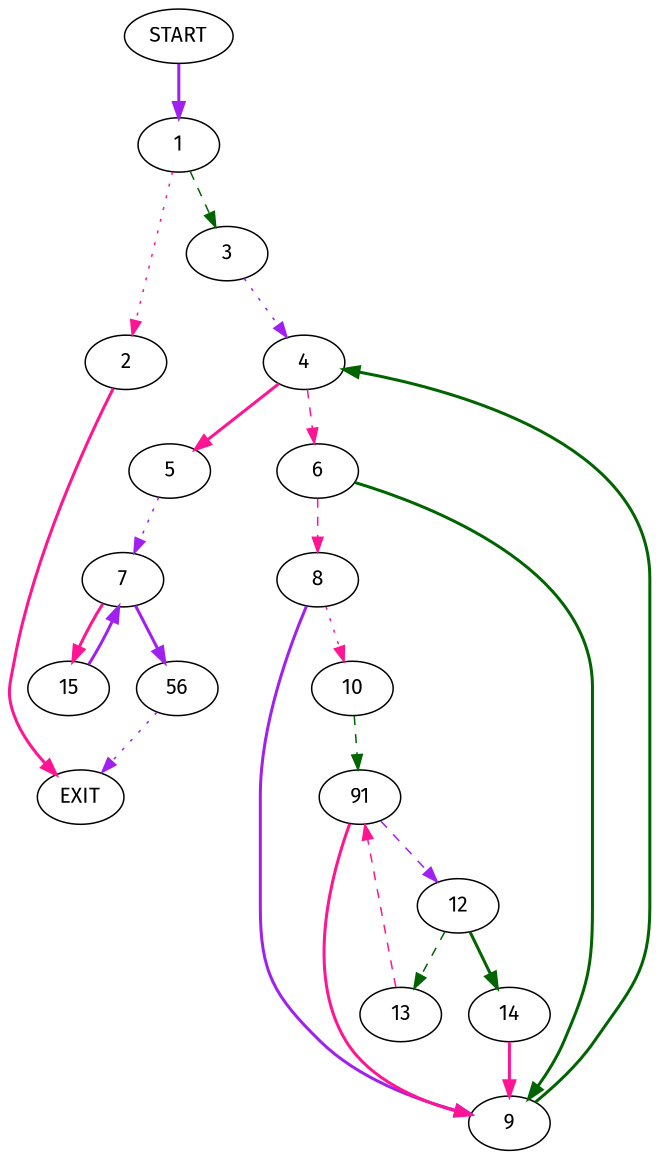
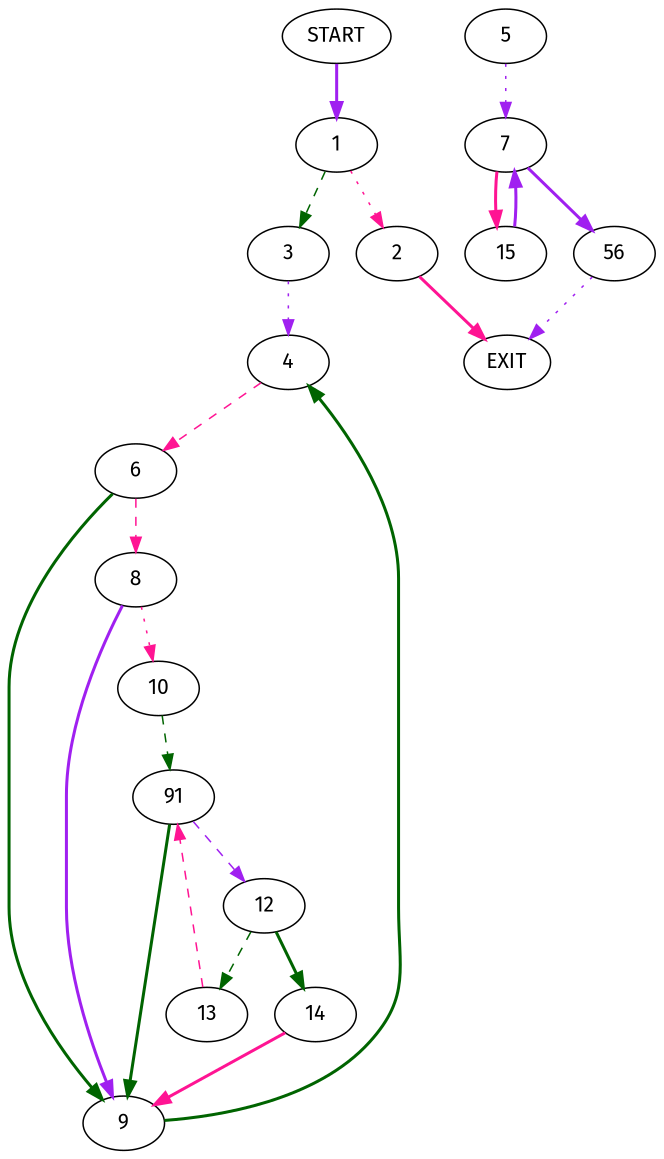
edge "4" -> "5": removed
edge "91" -> "9": color deeppink -> darkgreen
